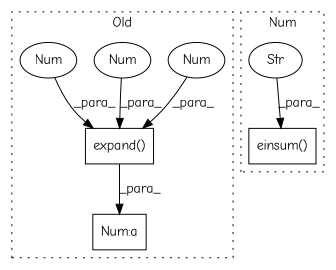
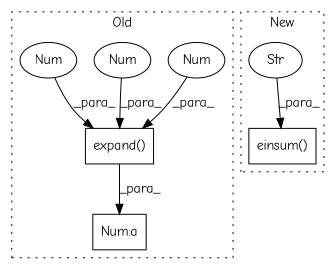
cluster "Num": label "Num" -> "New"
